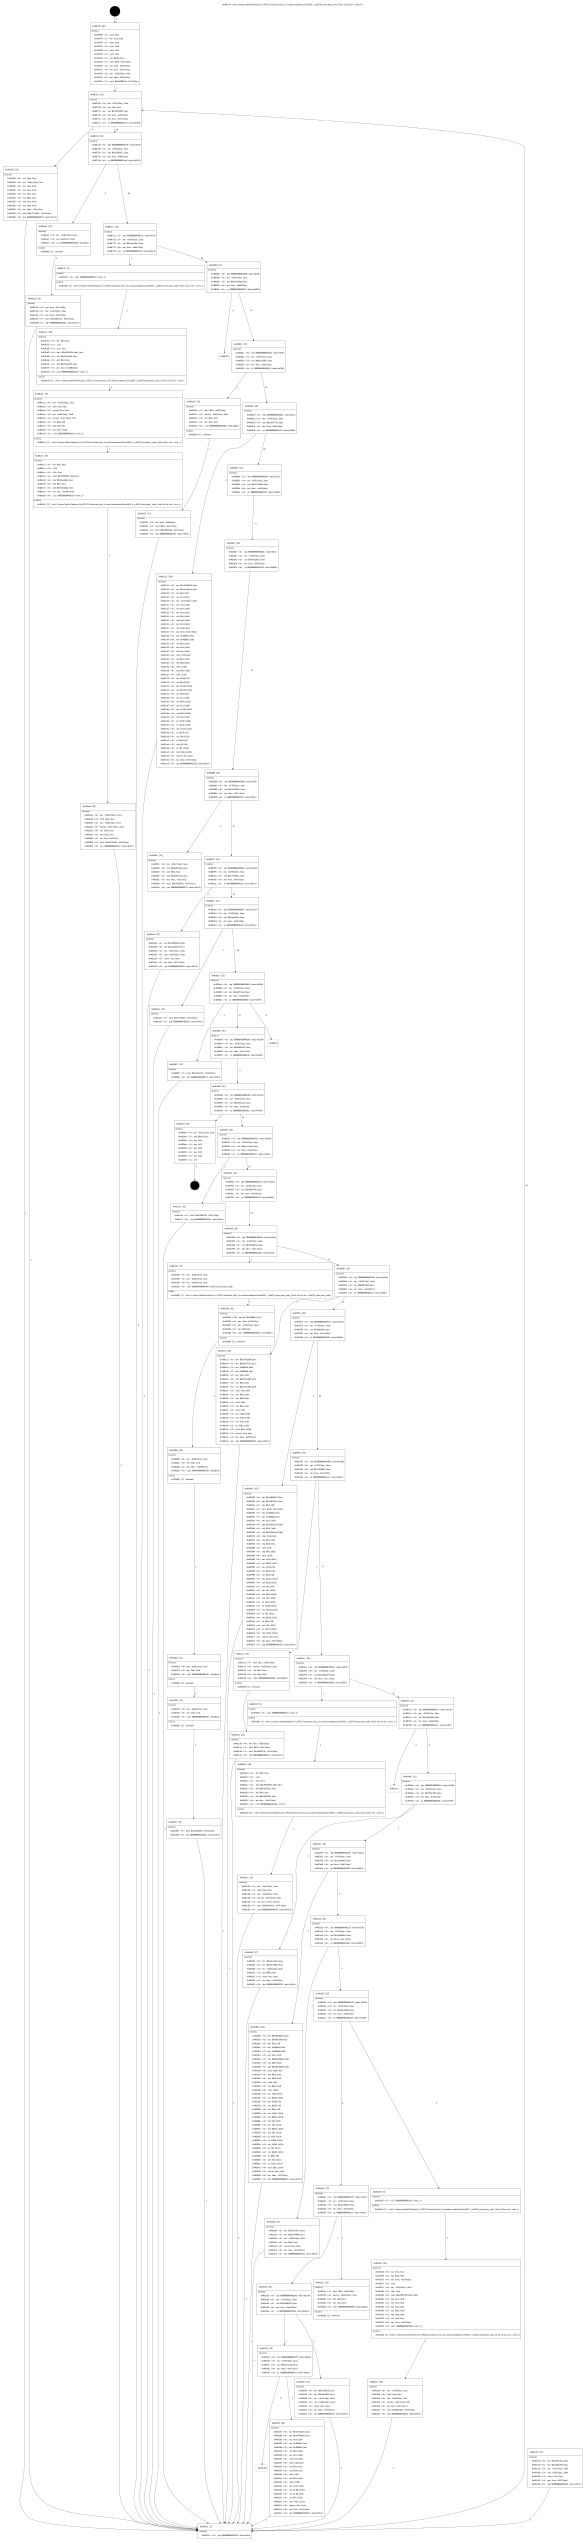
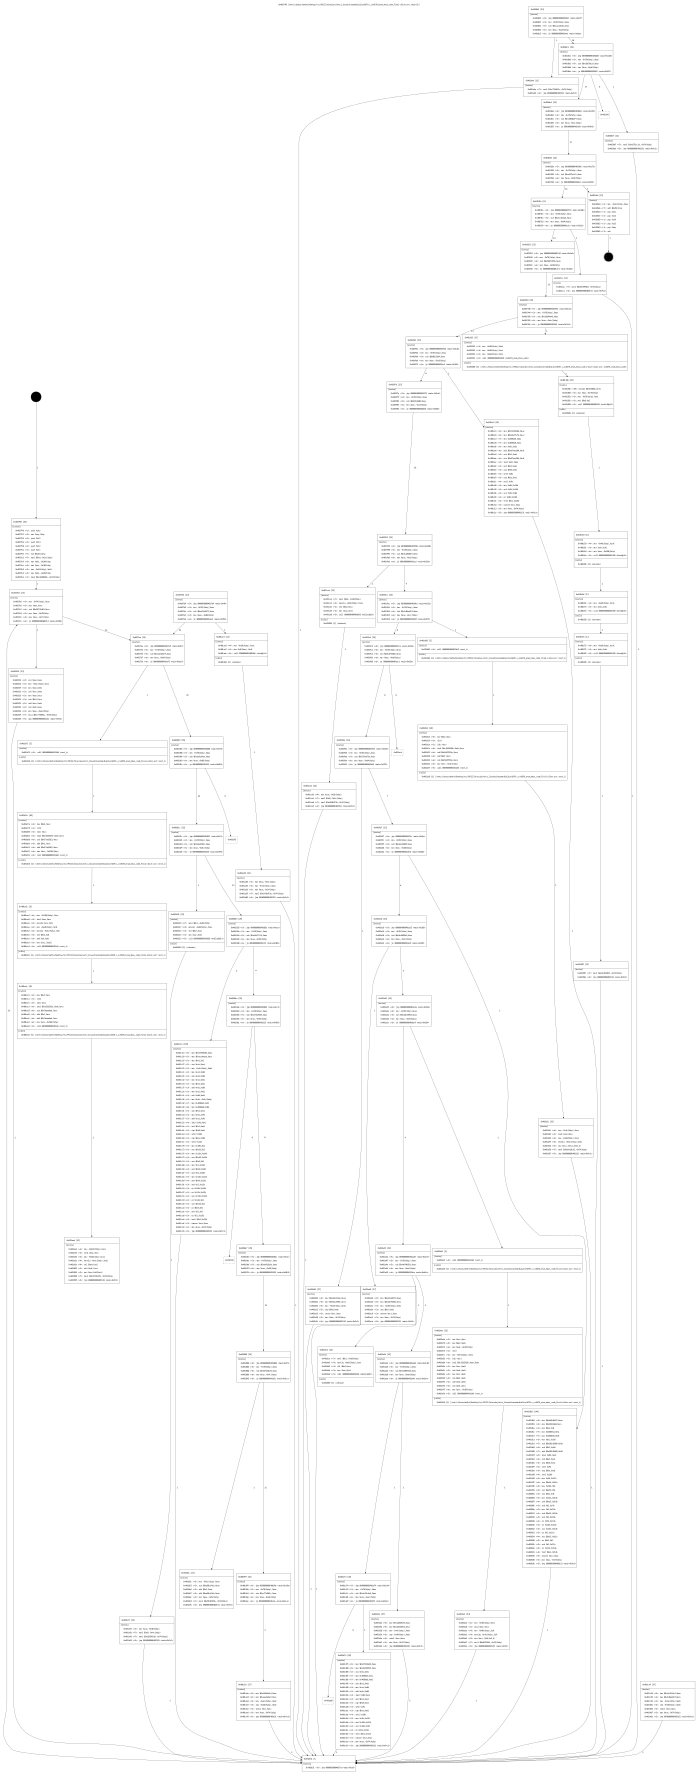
edge "0x4017bd [23]" -> "0x4017d4 [22]": now "0x4017bd [23]" -> "0x4017ea [25]"
edge "0x401899 [25]" -> "0x4018b2 [25]": removed, label "19"
node "0x402115": added
node "0x402040 [151]": removed
edge "0x401eed [39]" -> "0x402151 [5]": removed, label "1"
